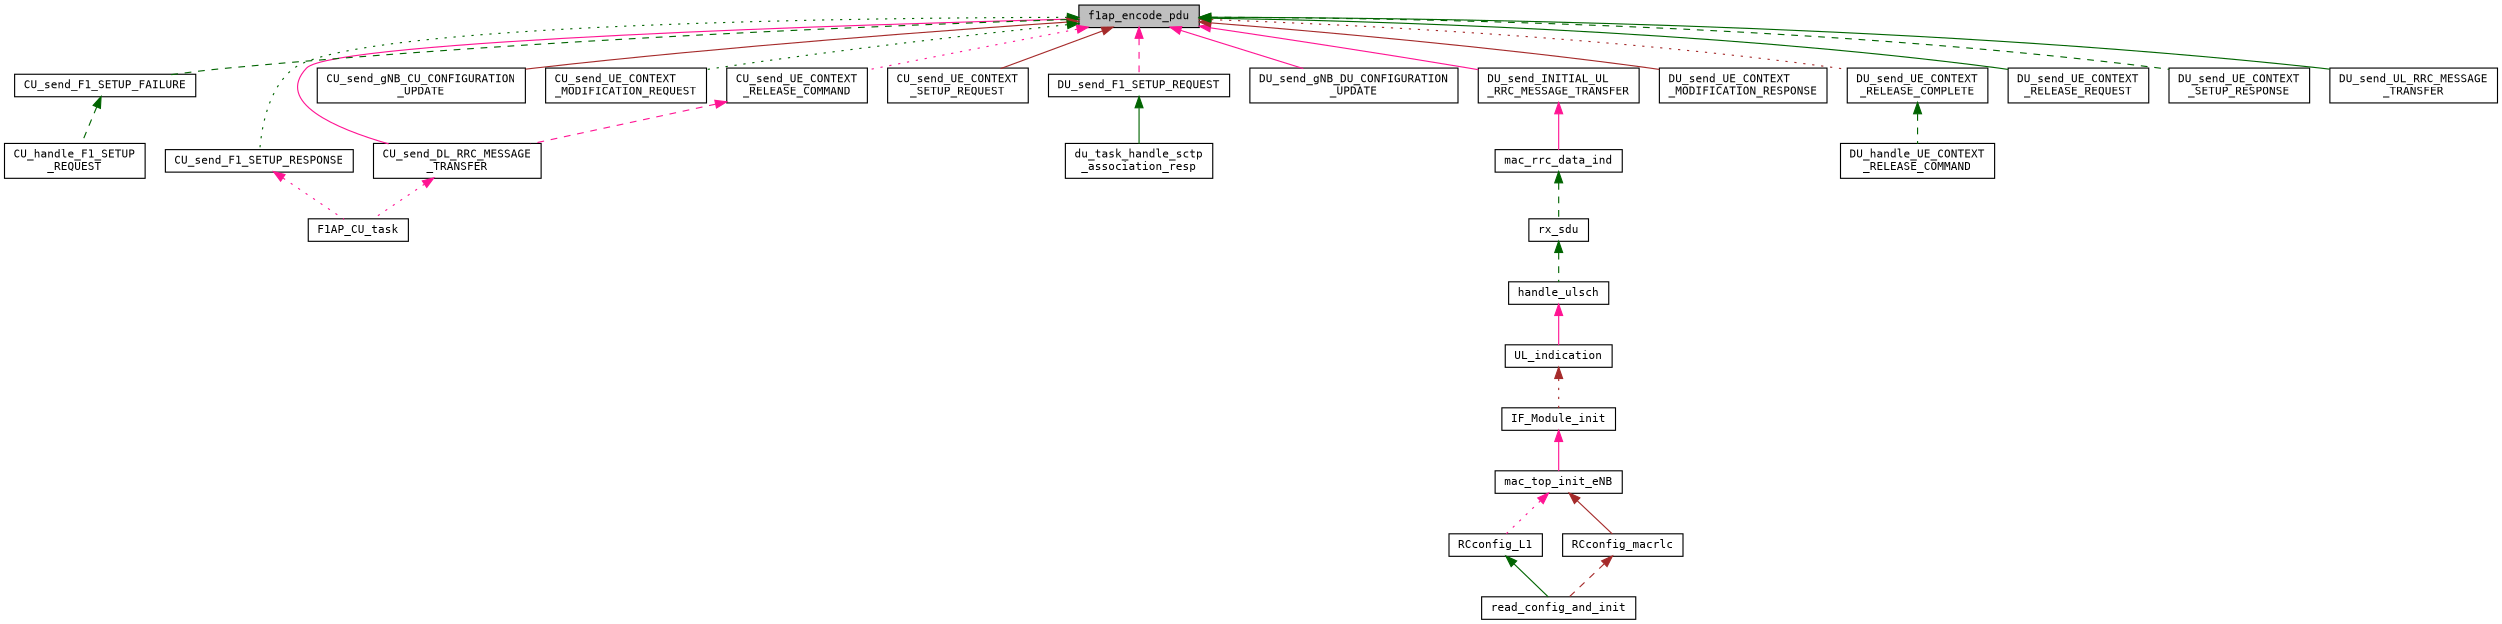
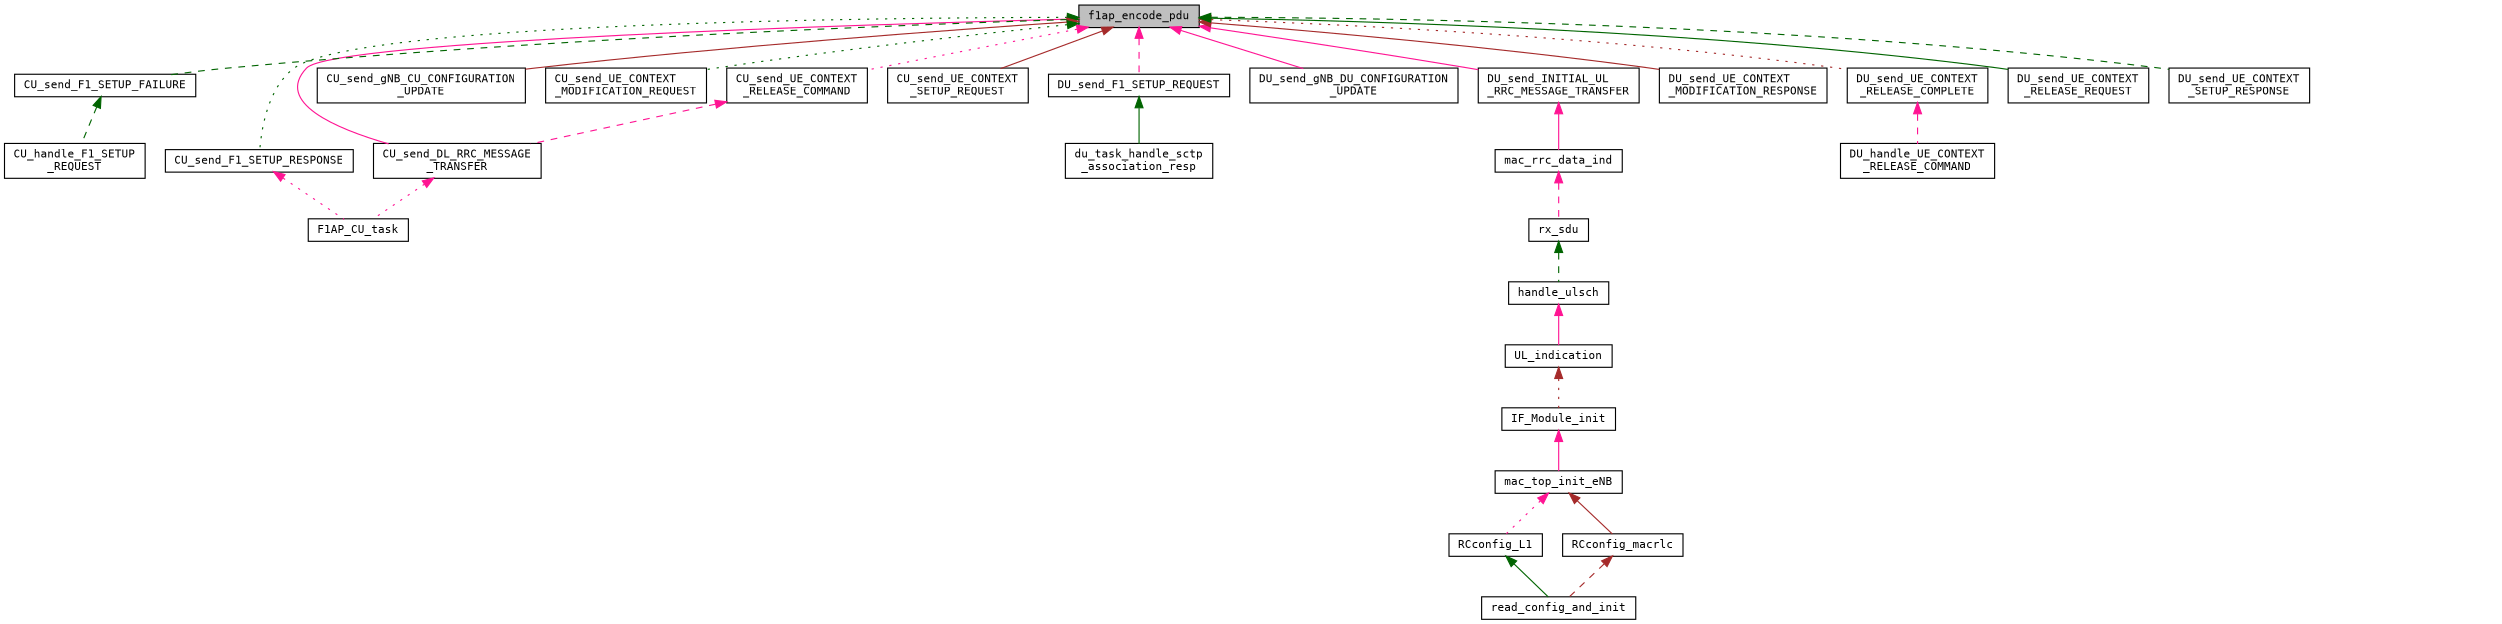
node "DU_send_UL_RRC_MESSAGE _TRANSFER": removed
edge "DU_handle_UE_CONTEXT _RELEASE_COMMAND" -> "DU_send_UE_CONTEXT _RELEASE_COMPLETE": color darkgreen -> deeppink
edge "rx_sdu" -> "mac_rrc_data_ind": color darkgreen -> deeppink
